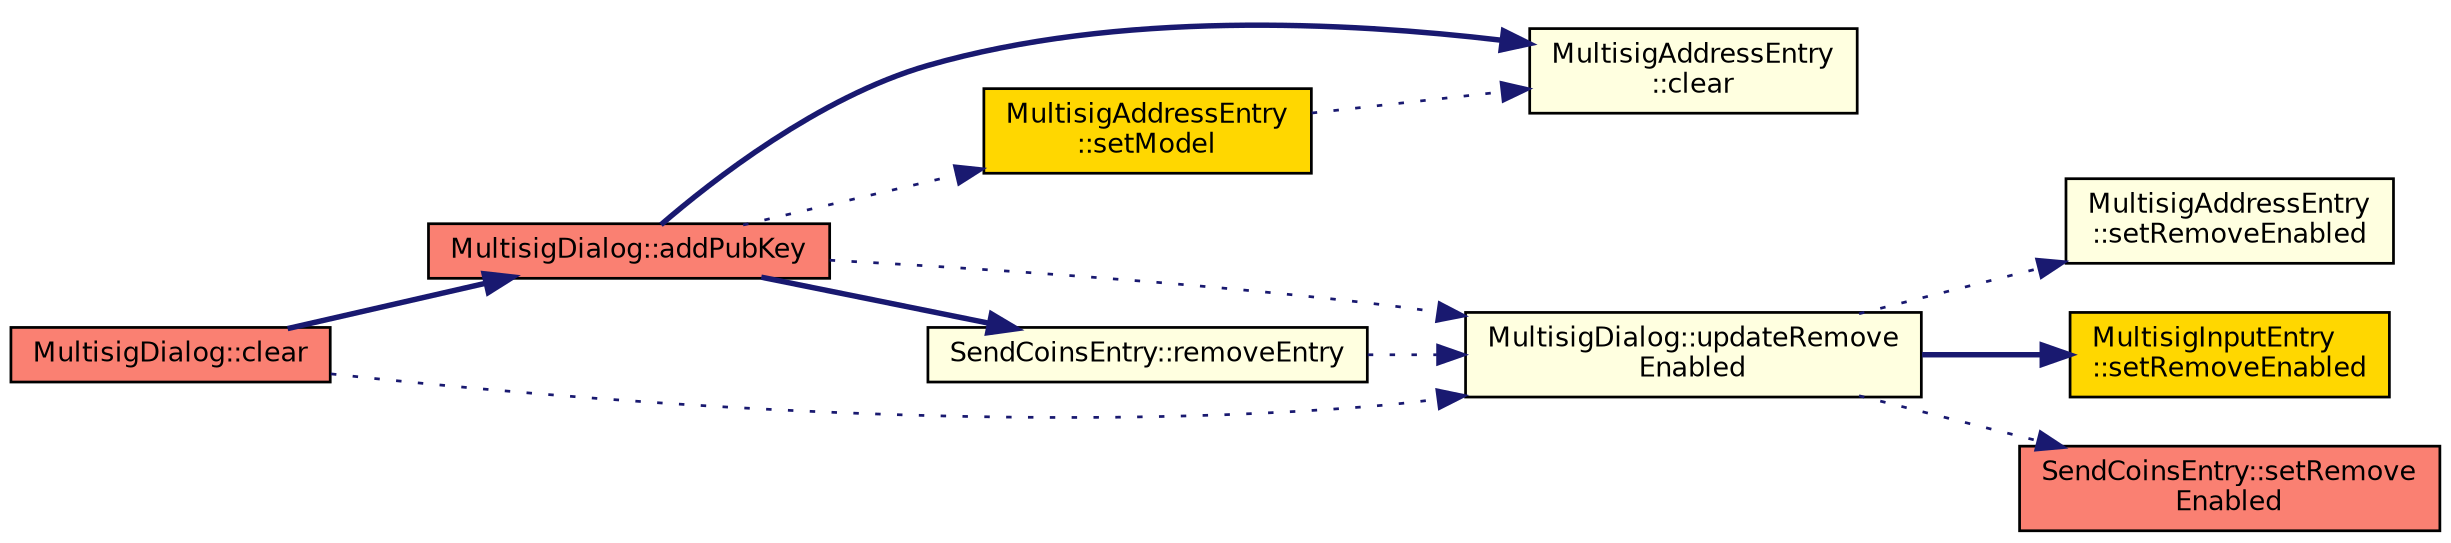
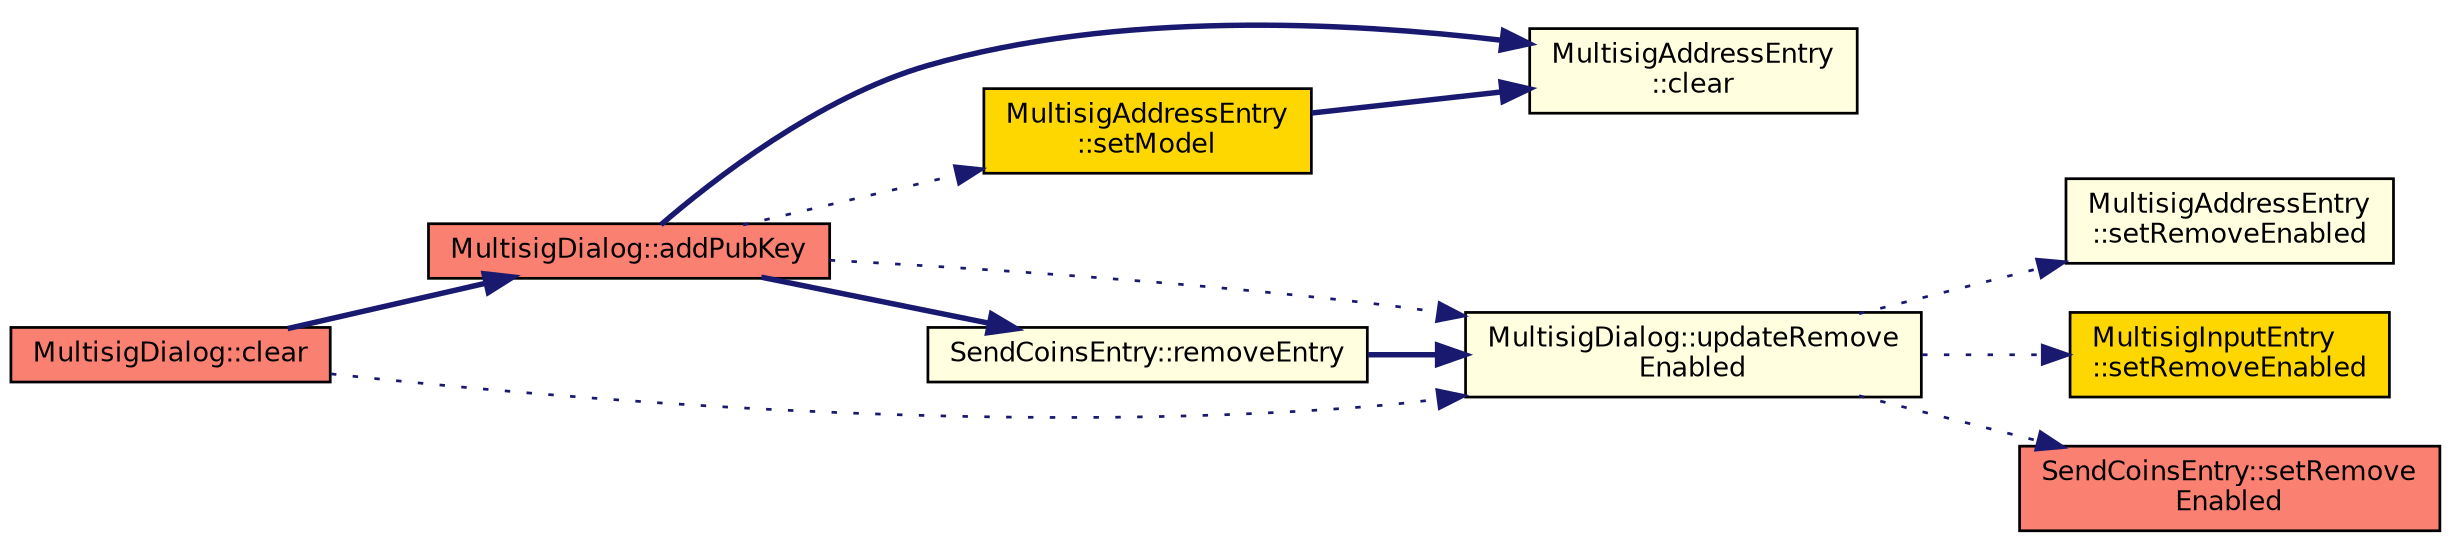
edge "MultisigAddressEntry ::setModel" -> "MultisigAddressEntry ::clear": style dotted -> bold
edge "SendCoinsEntry::removeEntry" -> "MultisigDialog::updateRemove Enabled": style dotted -> bold
edge "MultisigDialog::updateRemove Enabled" -> "MultisigInputEntry ::setRemoveEnabled": style bold -> dotted
